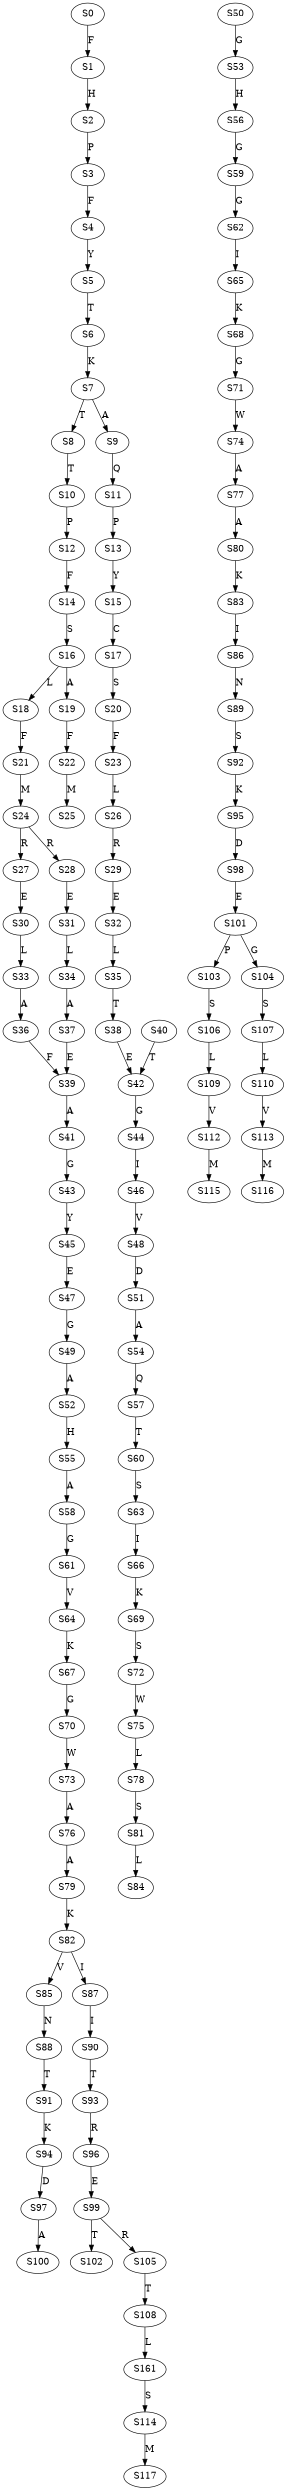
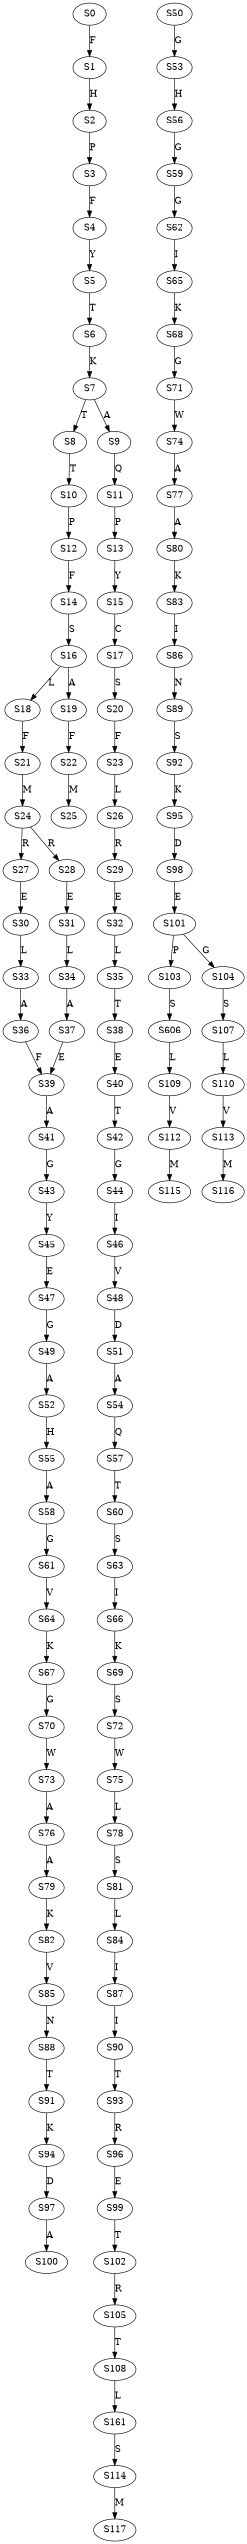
node "S106": label "S106" -> "S606"
edge "S38" -> "S42": now "S38" -> "S40"
edge "S82" -> "S87": now "S84" -> "S87"
edge "S99" -> "S105": now "S102" -> "S105"
